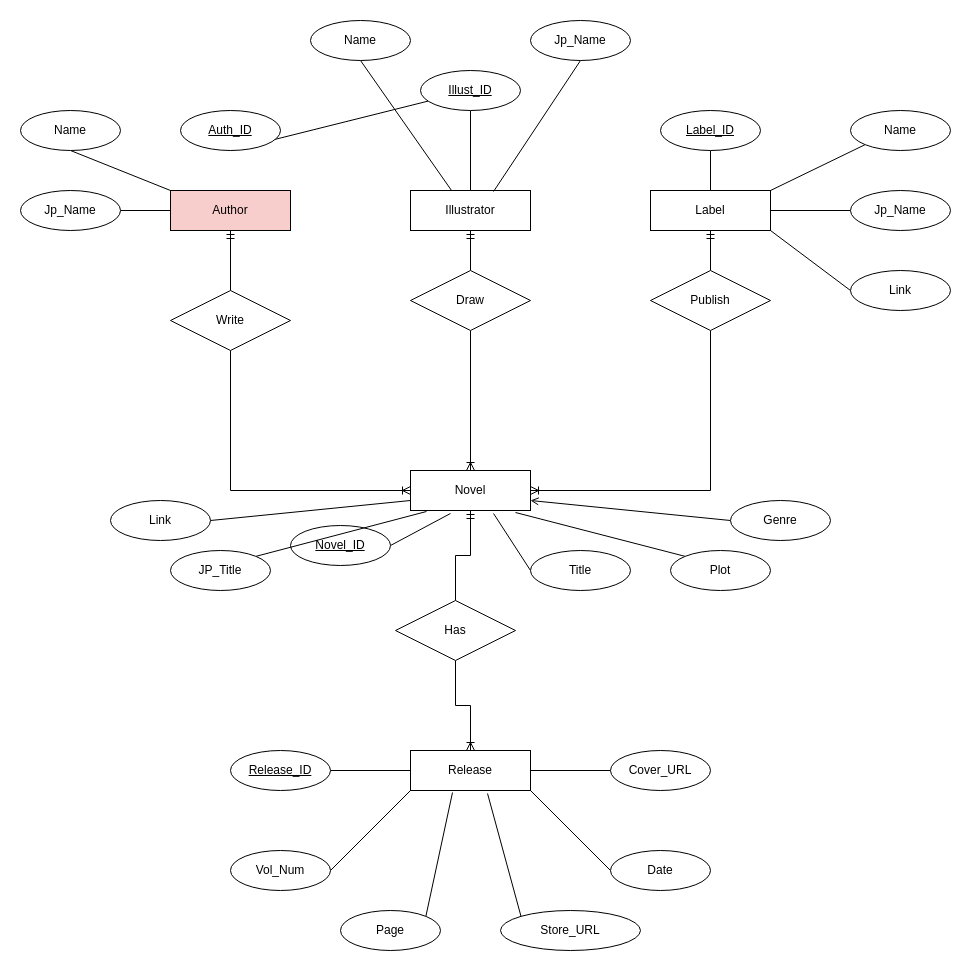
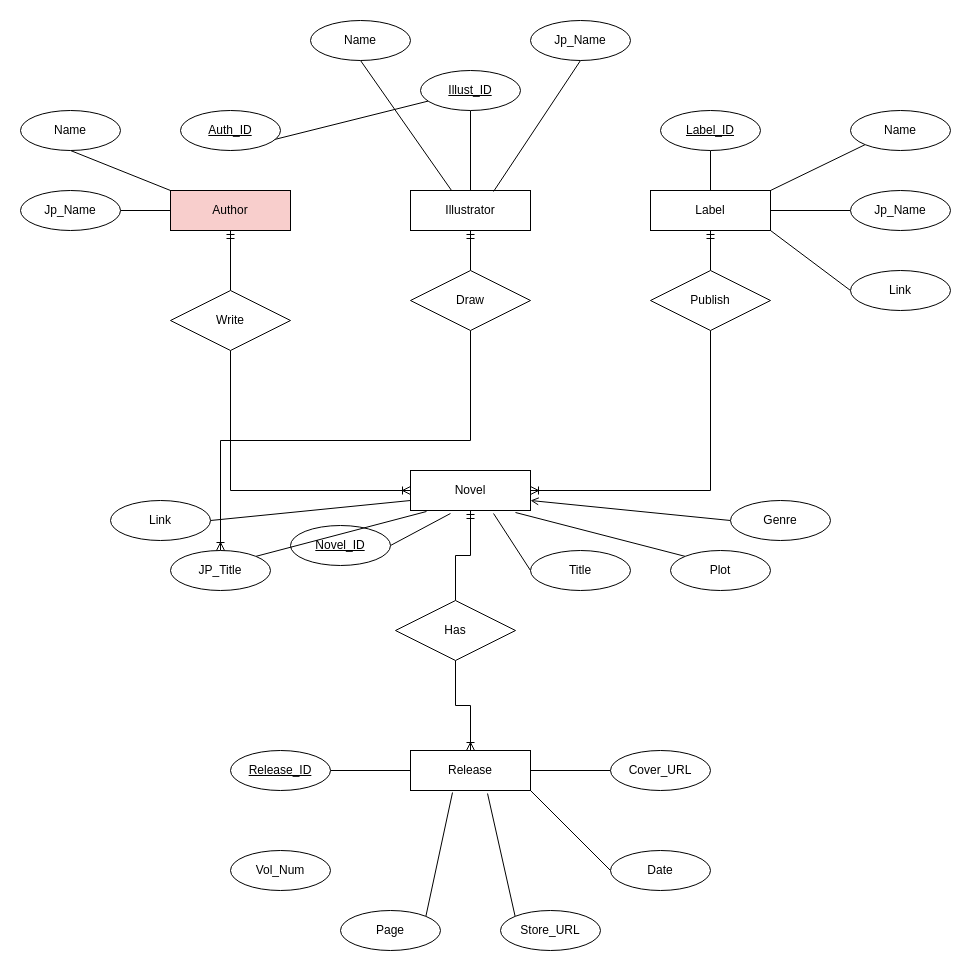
edge "Draw" -> "Novel": now "Draw" -> "JP_Title"
edge "Release" -- "Vol_Num": removed
node "Store_URL": size 140x40 -> 100x40
